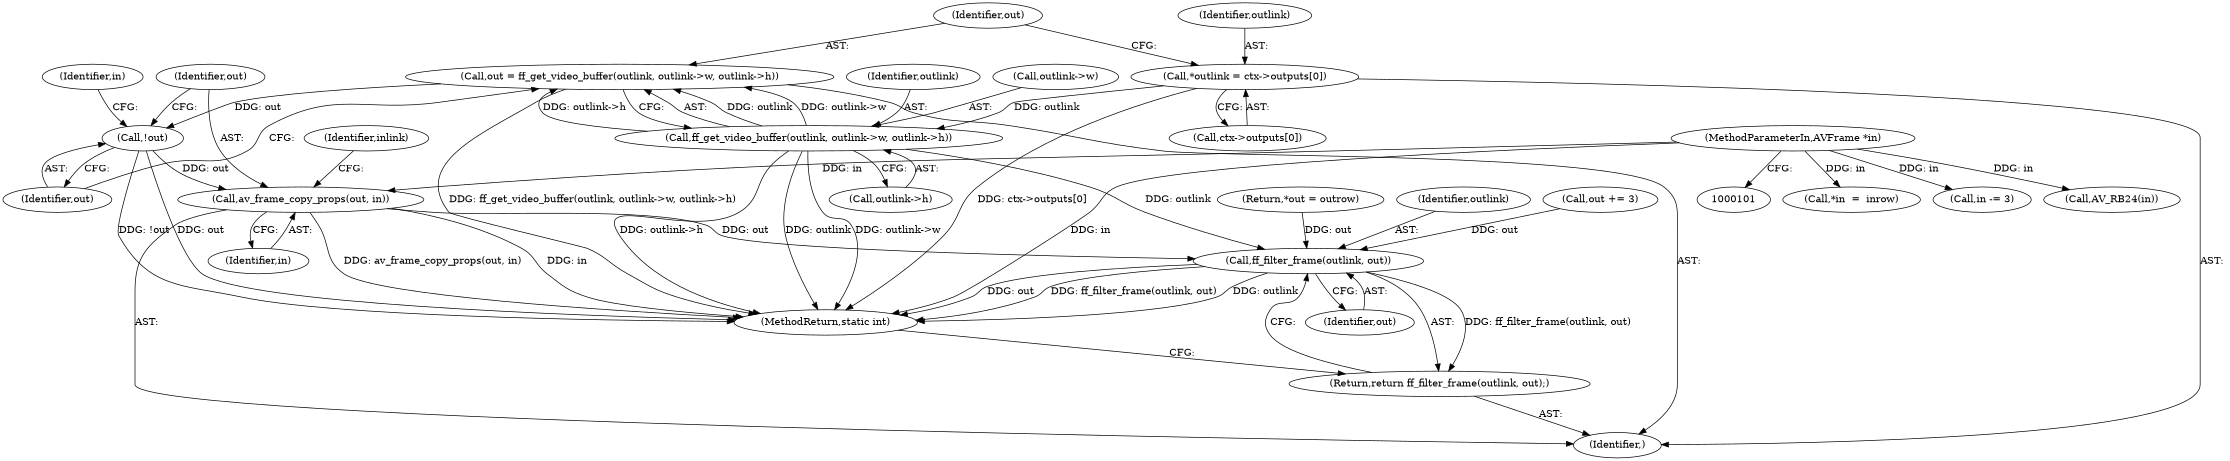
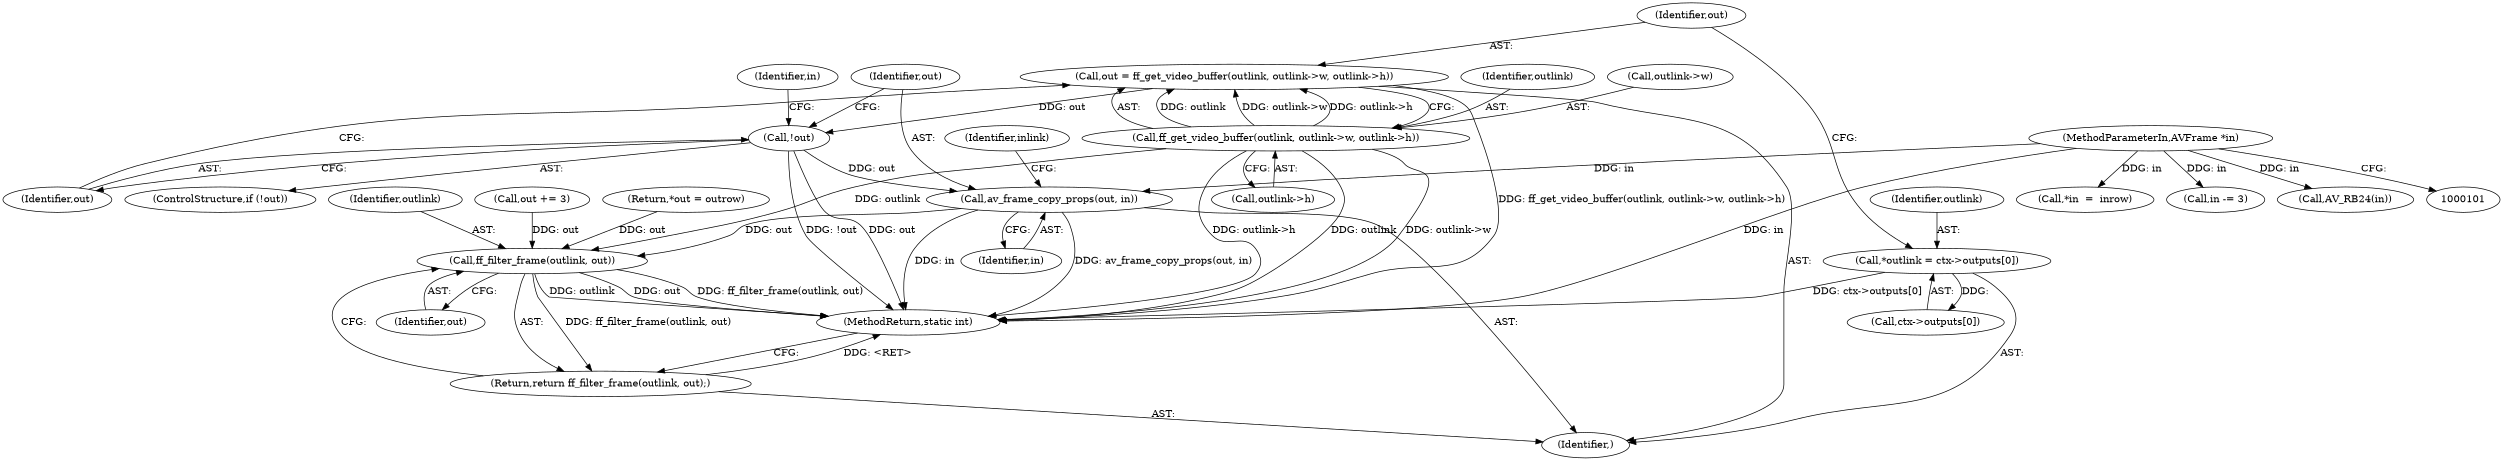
edge "(Call,*outlink = ctx->outputs[0])" -> "(Call,ff_get_video_buffer(outlink, outlink->w, outlink->h))": removed, label "DDG: outlink"
edge "(Call,*outlink = ctx->outputs[0])" -> "(Call,ctx->outputs[0])": label "CFG: " -> "DDG: "
node "(ControlStructure,if (!out))": added
edge "(Return,return ff_filter_frame(outlink, out);)" -> "(MethodReturn,static int)": added, label "DDG: <RET>"
